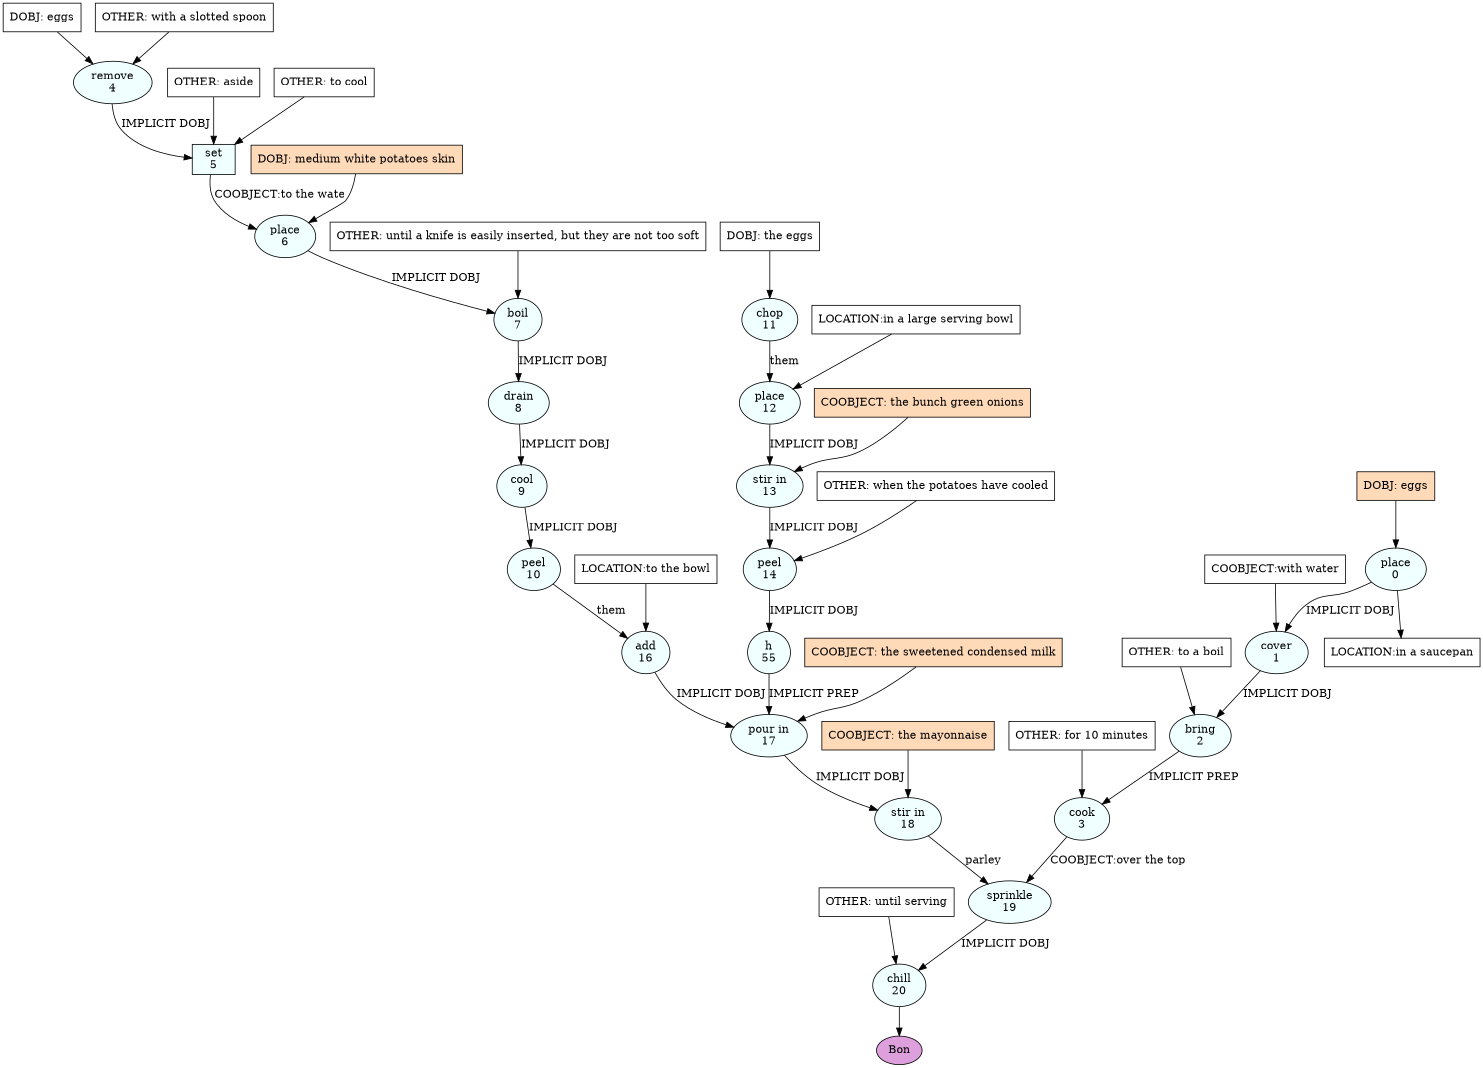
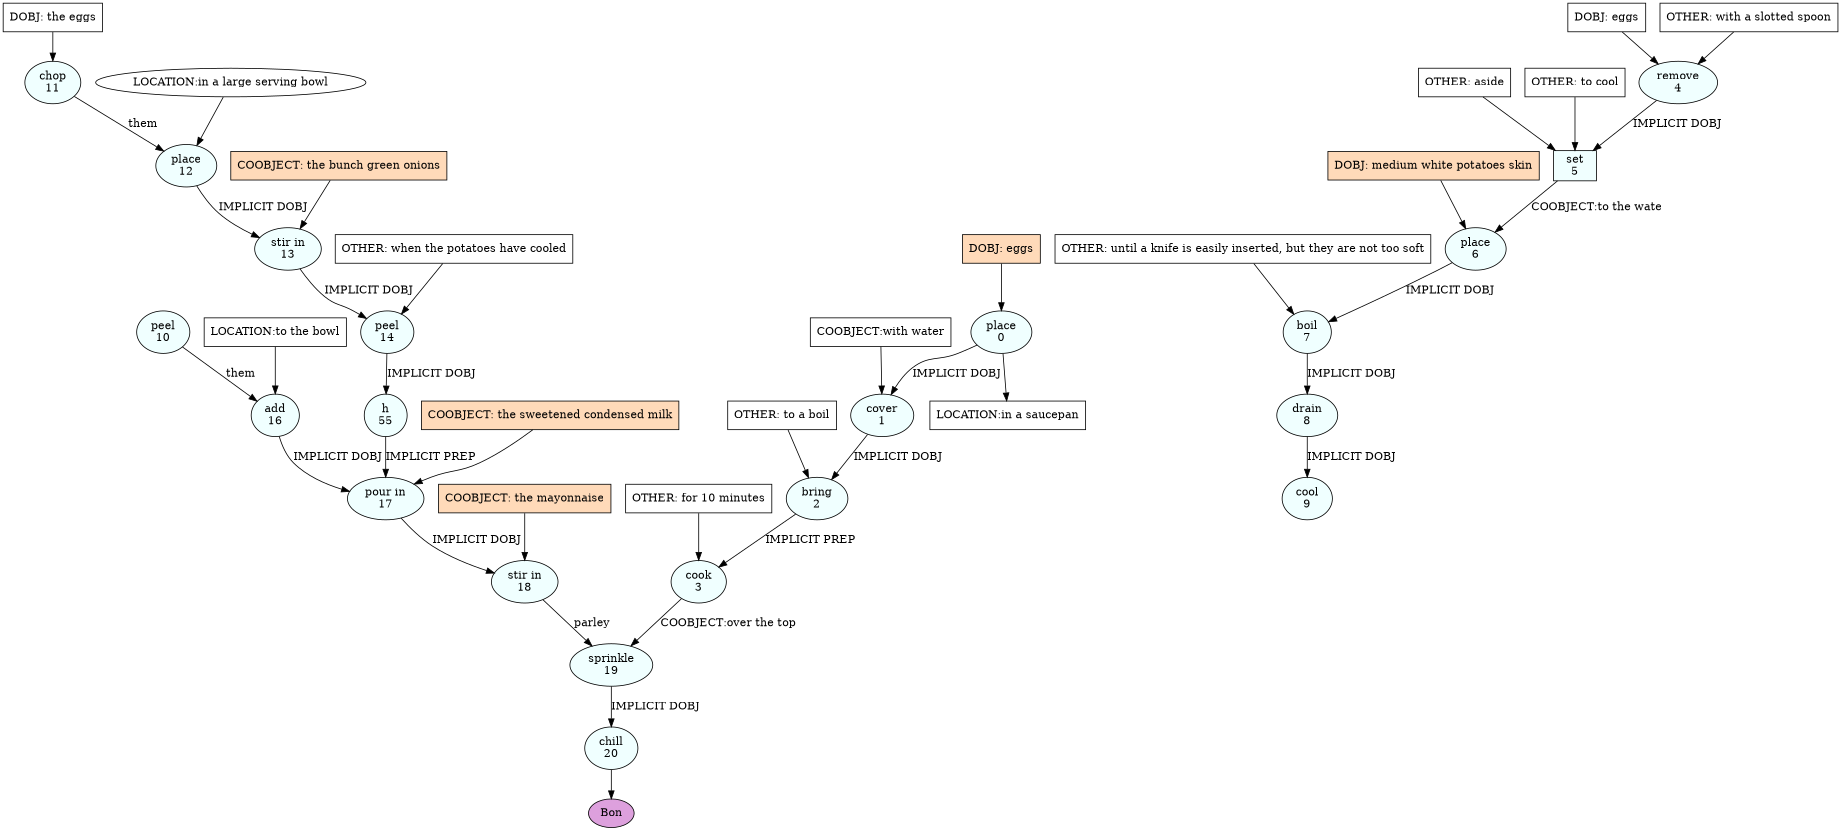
node "LOCATION:in a large serving bowl": shape box -> ellipse
edge "cool 9" -> "peel 10": removed, label "IMPLICIT DOBJ"
node "OTHER: until serving": removed
